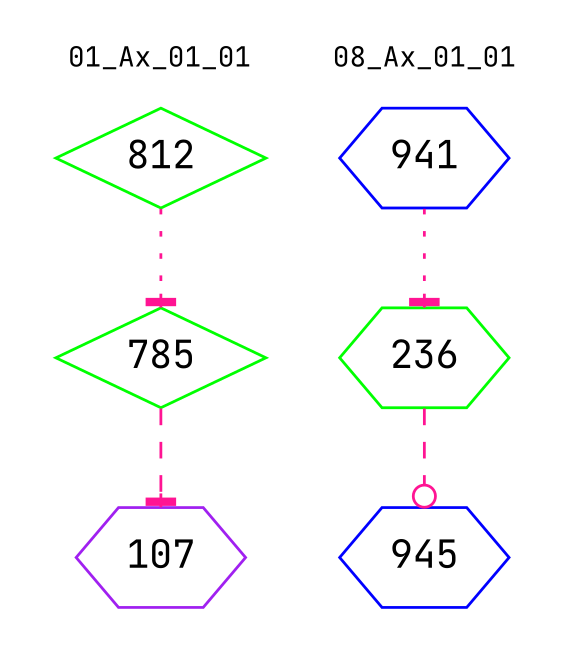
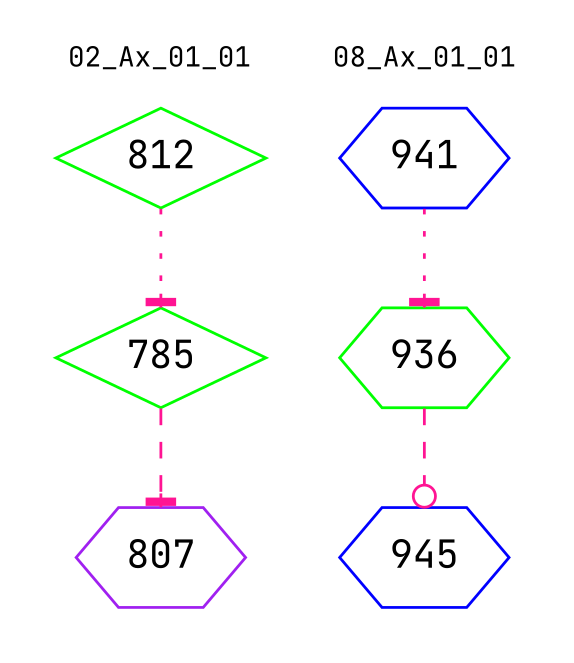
cluster "01_Ax_01_01": label "01_Ax_01_01" -> "02_Ax_01_01"
node "236": label "236" -> "936"
node "107": label "107" -> "807"
